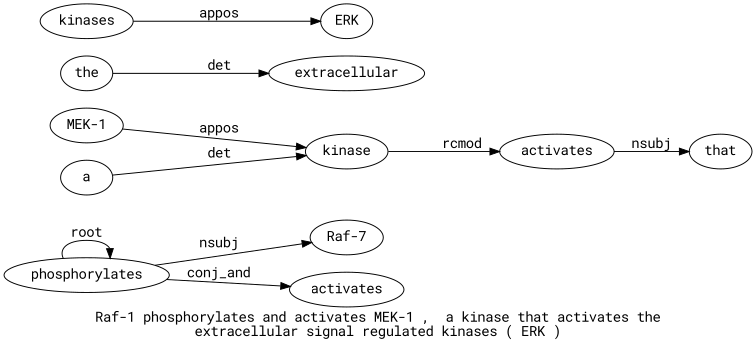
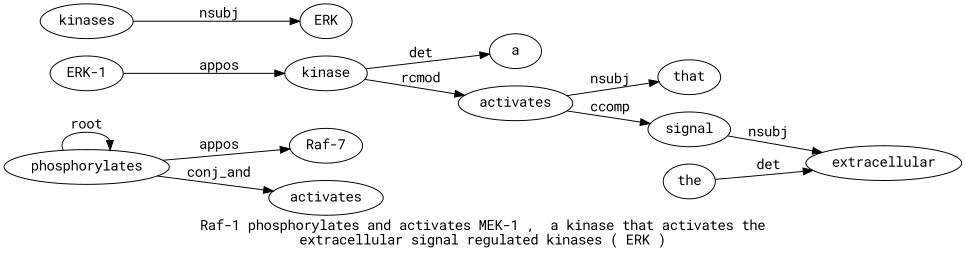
edge "kinases" -> "ERK": label "appos" -> "nsubj"
node "MEK-1": label "MEK-1" -> "ERK-1"
node "signal": added
edge "a" -> "kinase": reversed
edge "phosphorylates" -> "Raf-7": label "nsubj" -> "appos"
